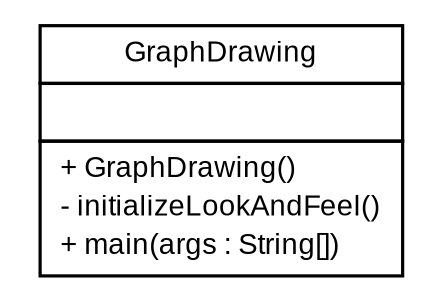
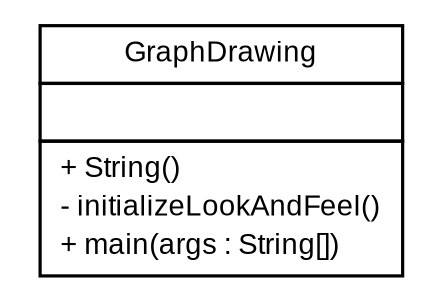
node "GraphDrawing": text "+ GraphDrawing()" -> "+ String()"
